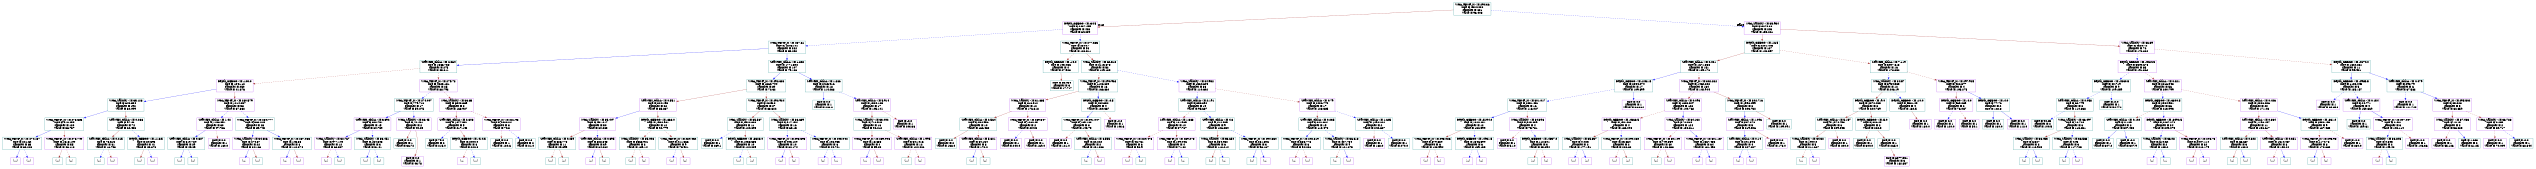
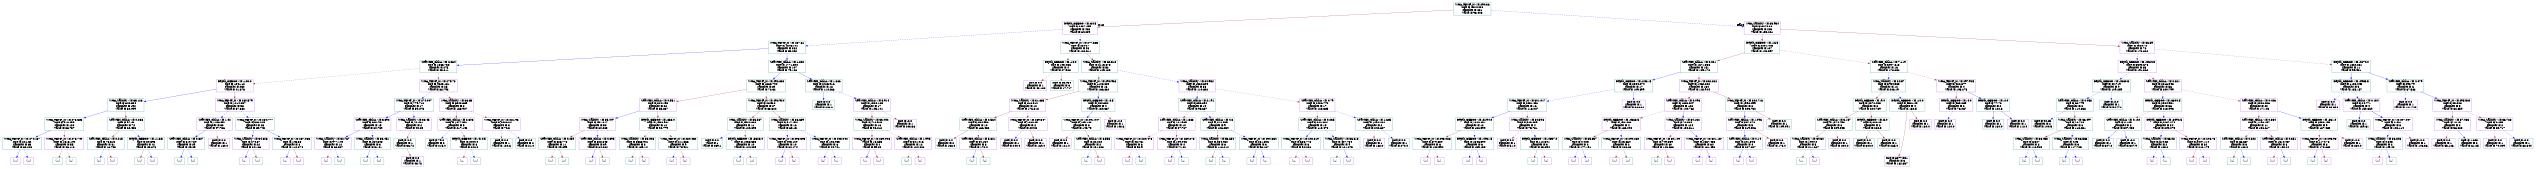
node "mse = 0.0 samples = 1 value = 43.183": added
node "Depth_GEBCO <= -4.0 mse = 77.76 samples = 2 mse = 122.8": label "Depth_GEBCO <= -4.0 mse = 77.76 samples = 2 mse = 122.8" -> "Depth_GEBCO <= -4.0 mse = 77.76 samples = 2 value = 122.8"
node "mse = 0.0 samples = 1 value = 54.1": removed
edge "WOA_Salinity <= 33.45 mse = 12.461 samples = 2 value = 40.25" -> "mse = 0.0 samples = 1 value = 43.78": now "mse = 0.0 samples = 1 value = 36.72" -> "mse = 0.0 samples = 1 value = 43.78"
node "mse = 0.0 samples = 1 value = 239.1": label "mse = 0.0 samples = 1 value = 239.1" -> "mse = 0.0 value = 1 value = 239.1"
node "WOA_TEMP_K <= 289.996 mse = 18.688 samples = 4 value = 59.25": label "WOA_TEMP_K <= 289.996 mse = 18.688 samples = 4 value = 59.25" -> "WOA_TEMP_K <= 289.996 value = 18.688 samples = 4 value = 59.25"
edge "mse = 0.0 samples = 1 value = 265.0" -> "mse = 6377.551 samples = 3 value = 182.857": now "Depth_GEBCO <= -10.0 mse = 5581.25 samples = 4 value = 182.5" -> "mse = 6377.551 samples = 3 value = 182.857"
